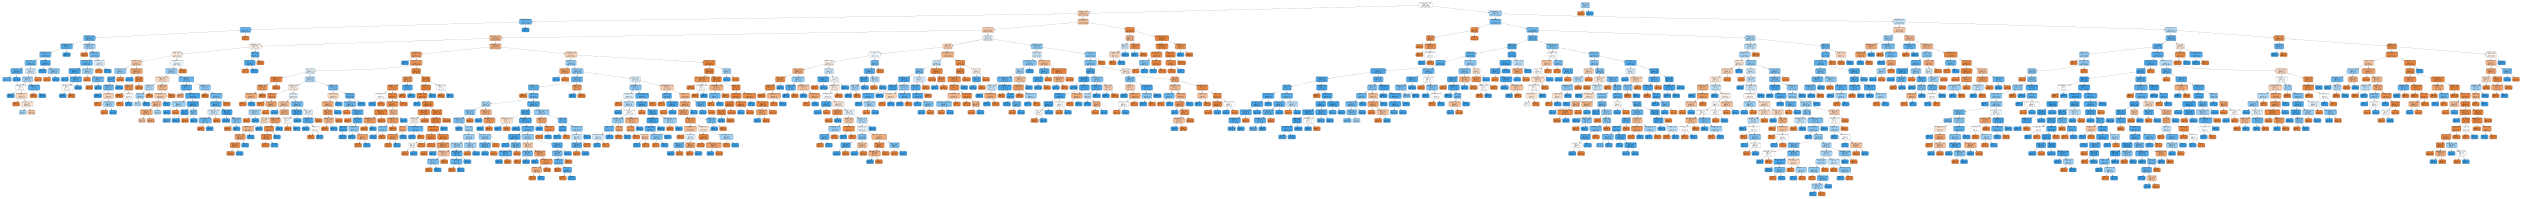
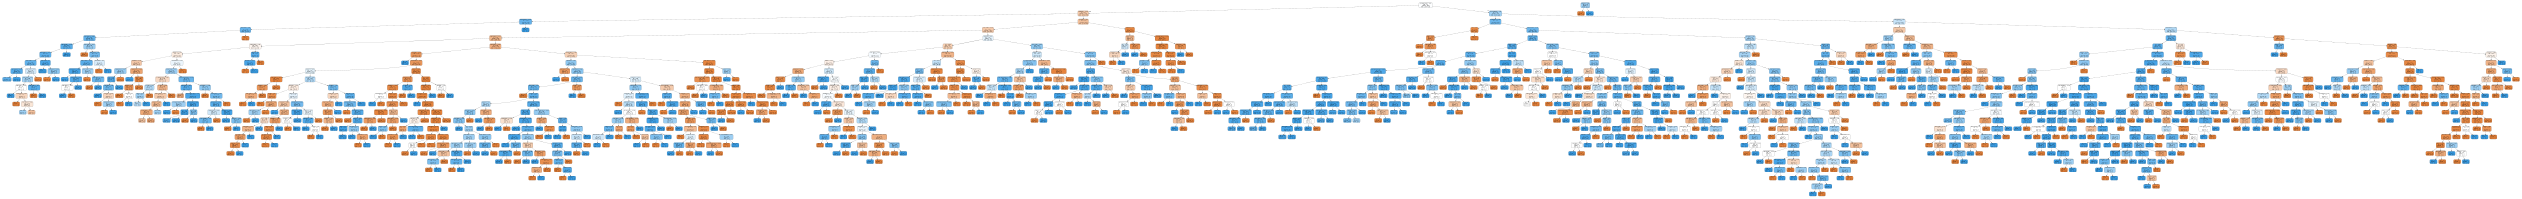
node "Roundness <= 0.007 gini = 0.122 samples = 24 value = [43, 3]": fillcolor #fae6d7 -> #e78a47
